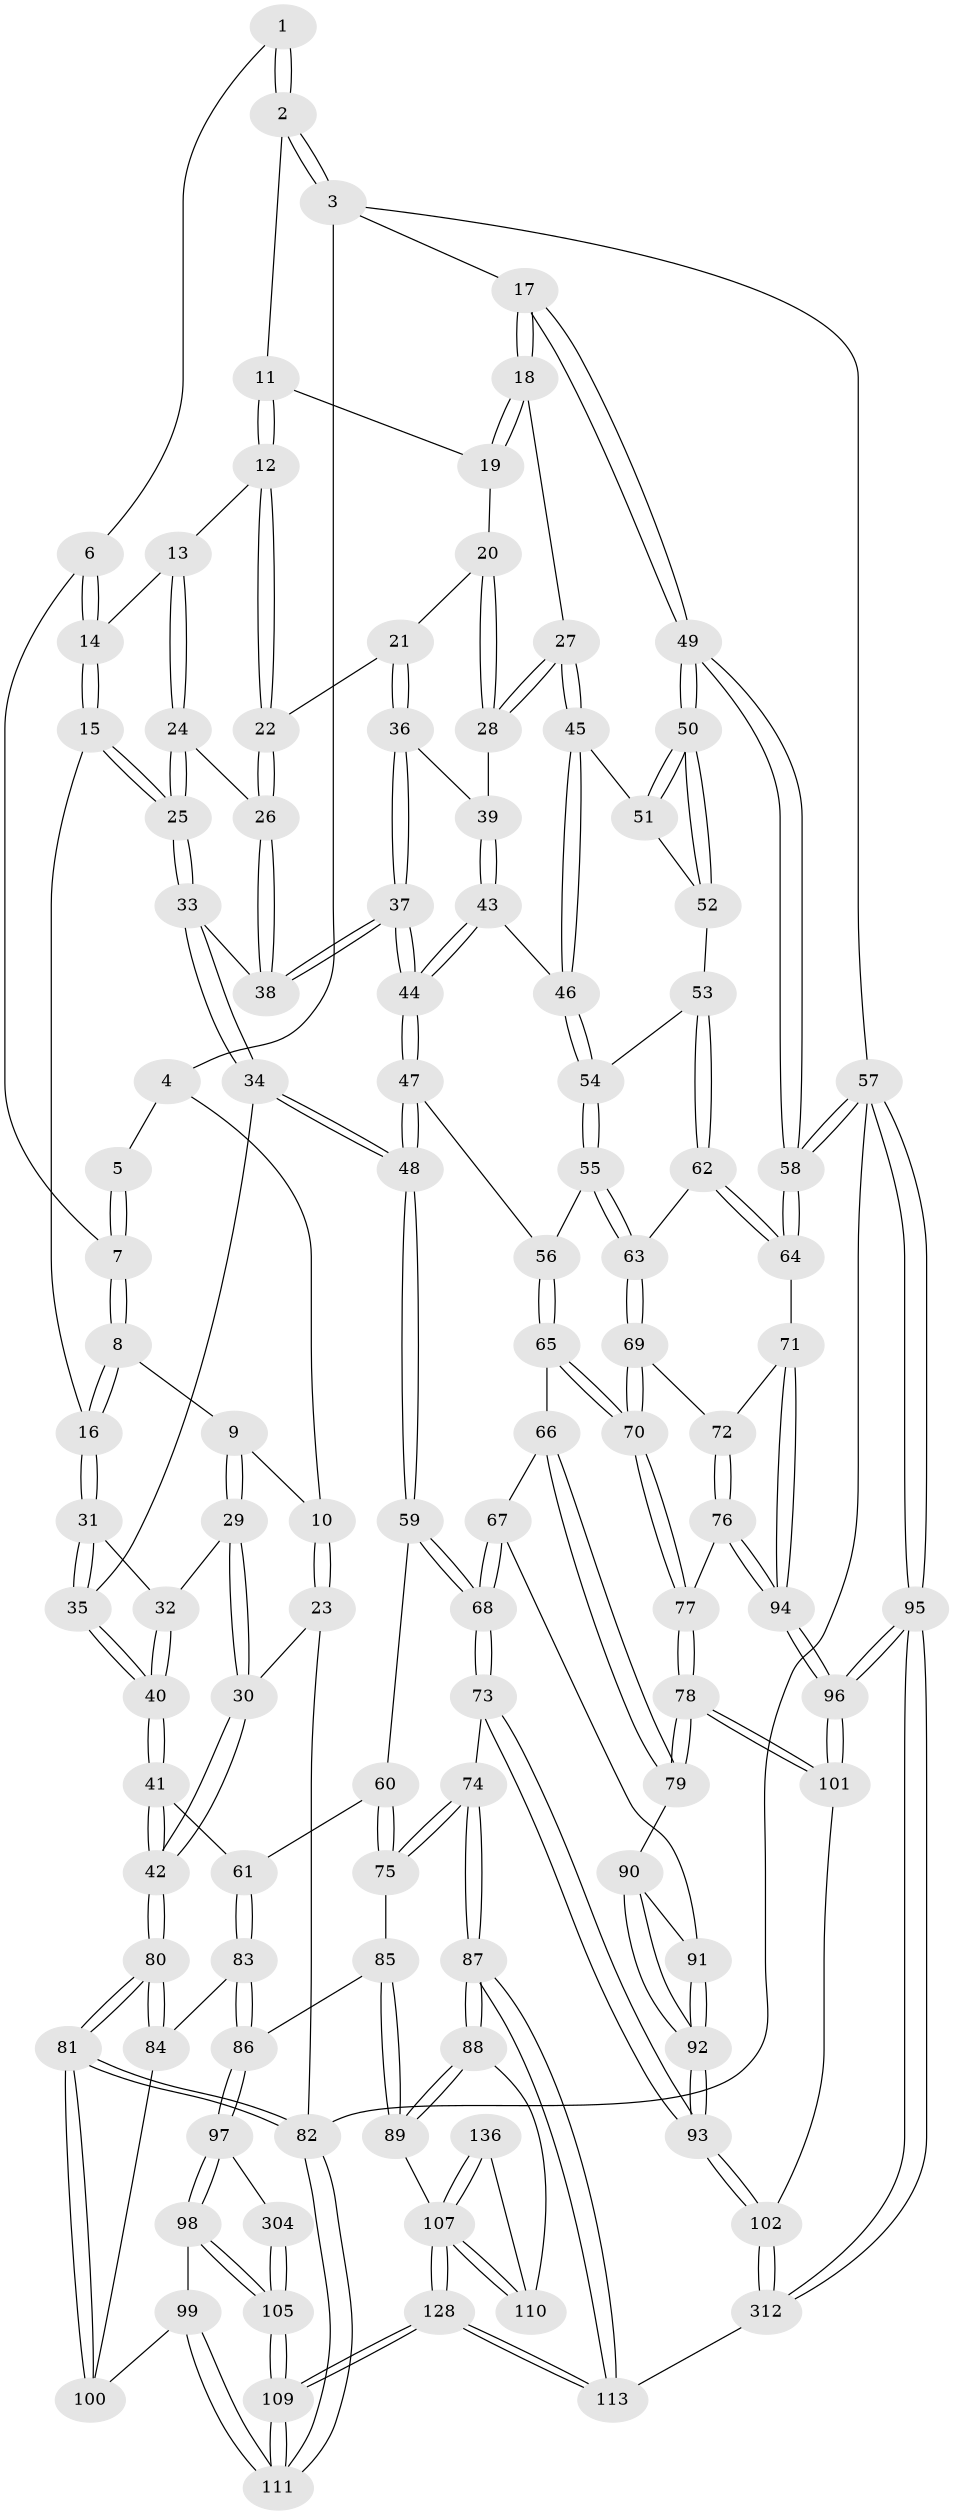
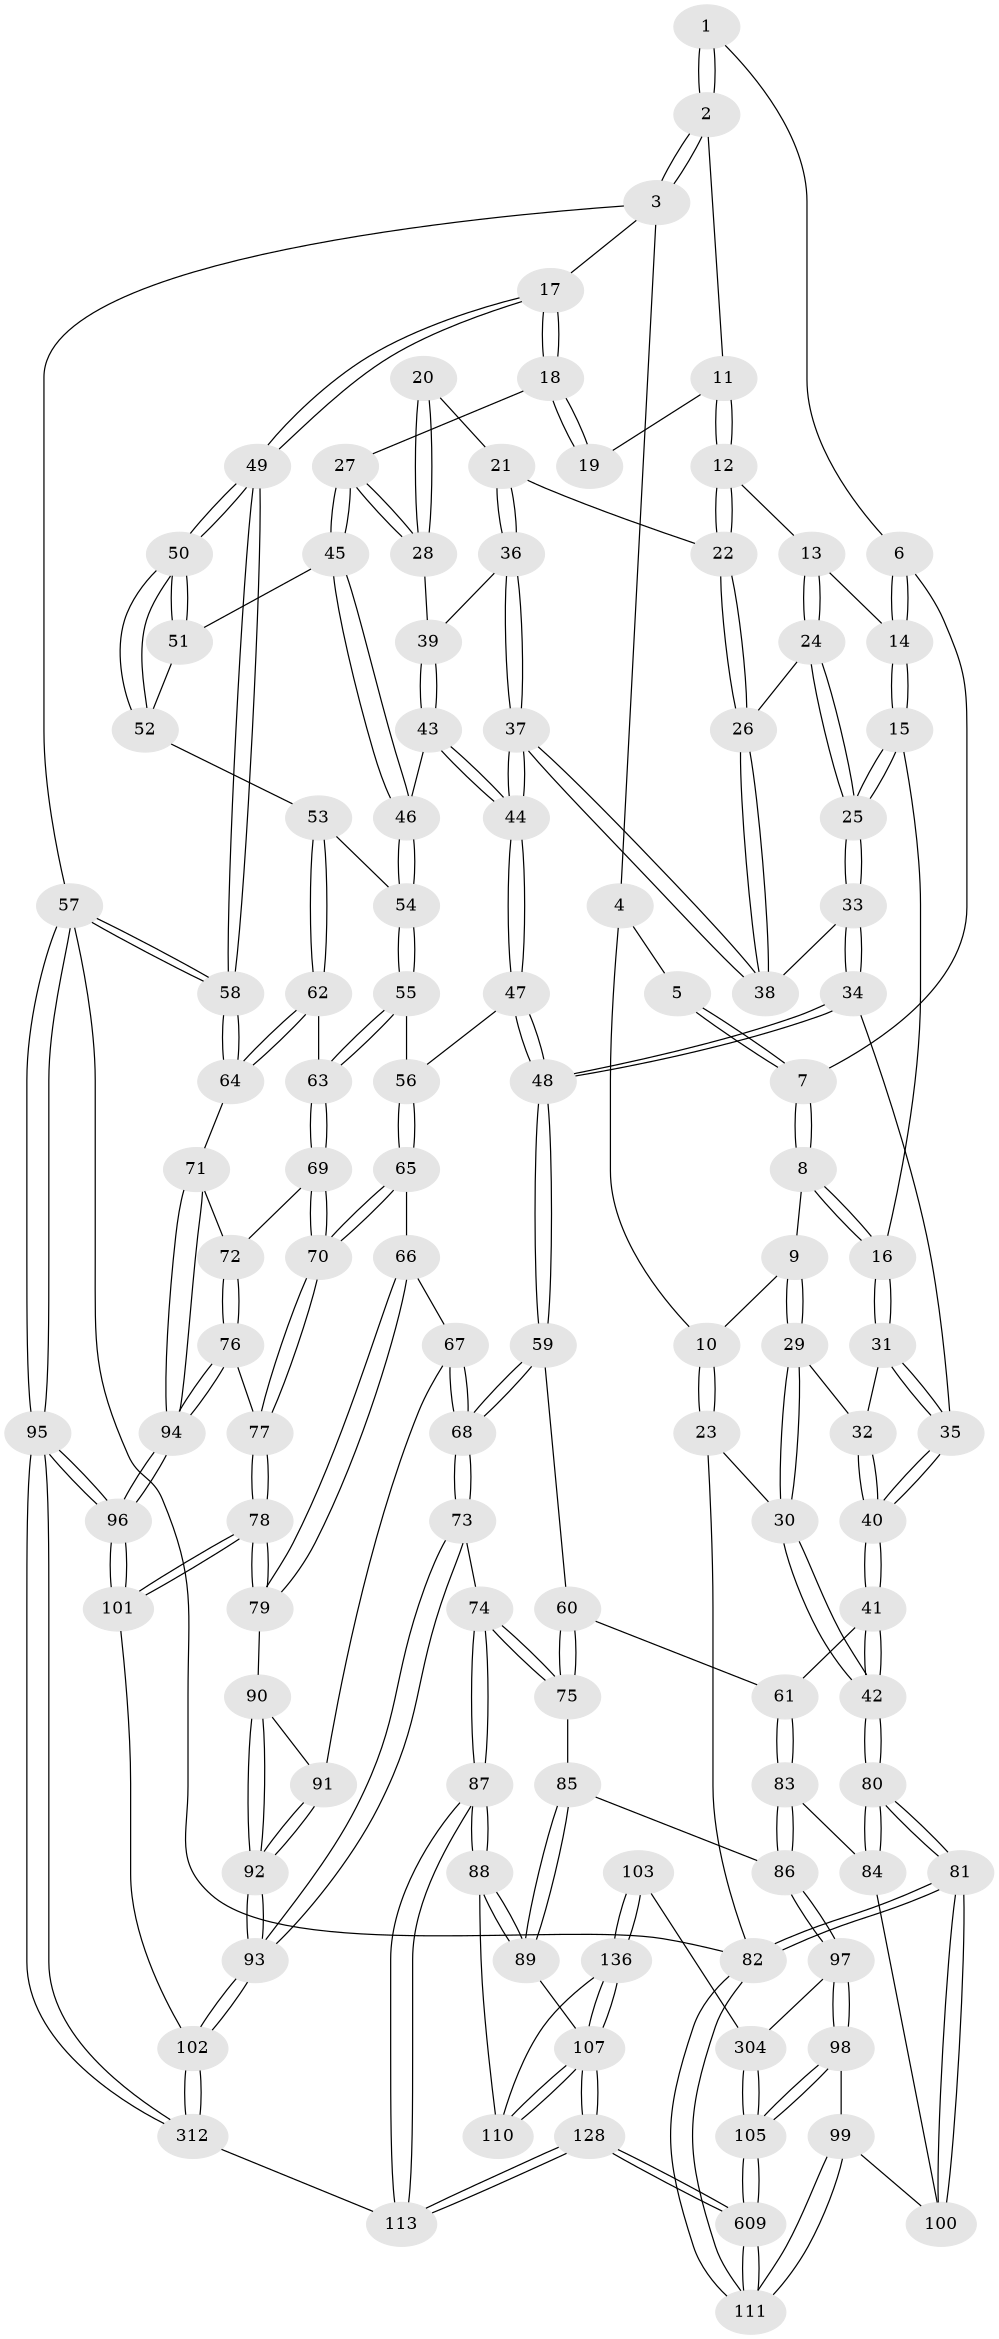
edge "19" -- "20": removed
node "103": added
node "109": label "109" -> "609"
